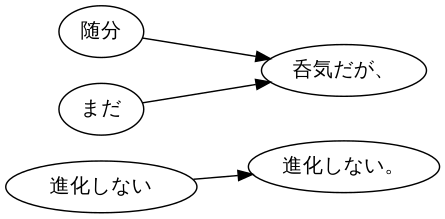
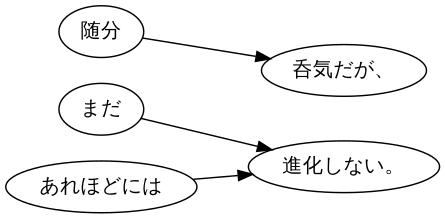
edge "まだ" -> "呑気だが、": now "まだ" -> "進化しない。"
node "進化しない": label "進化しない" -> "あれほどには"
